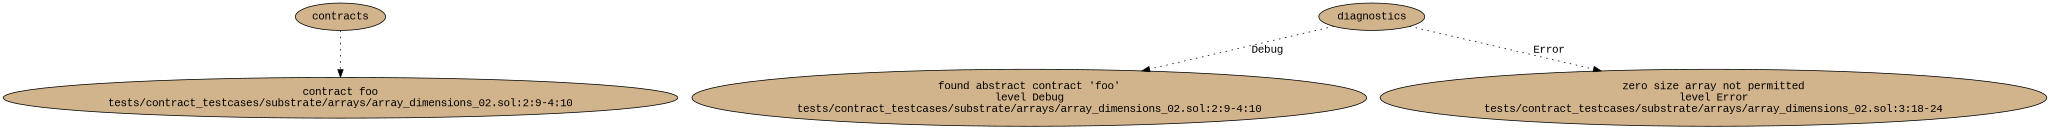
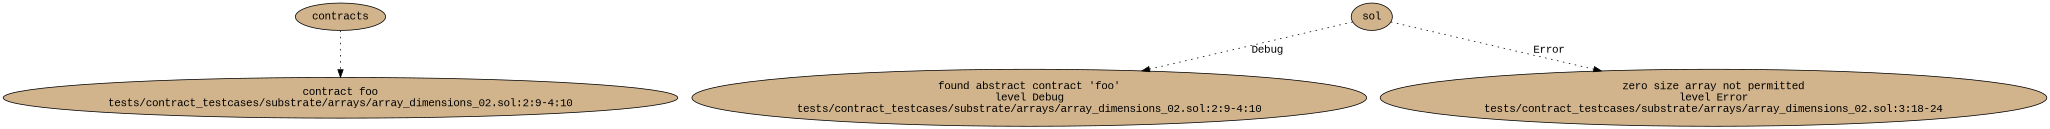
node "diagnostics": label "diagnostics" -> "sol"
